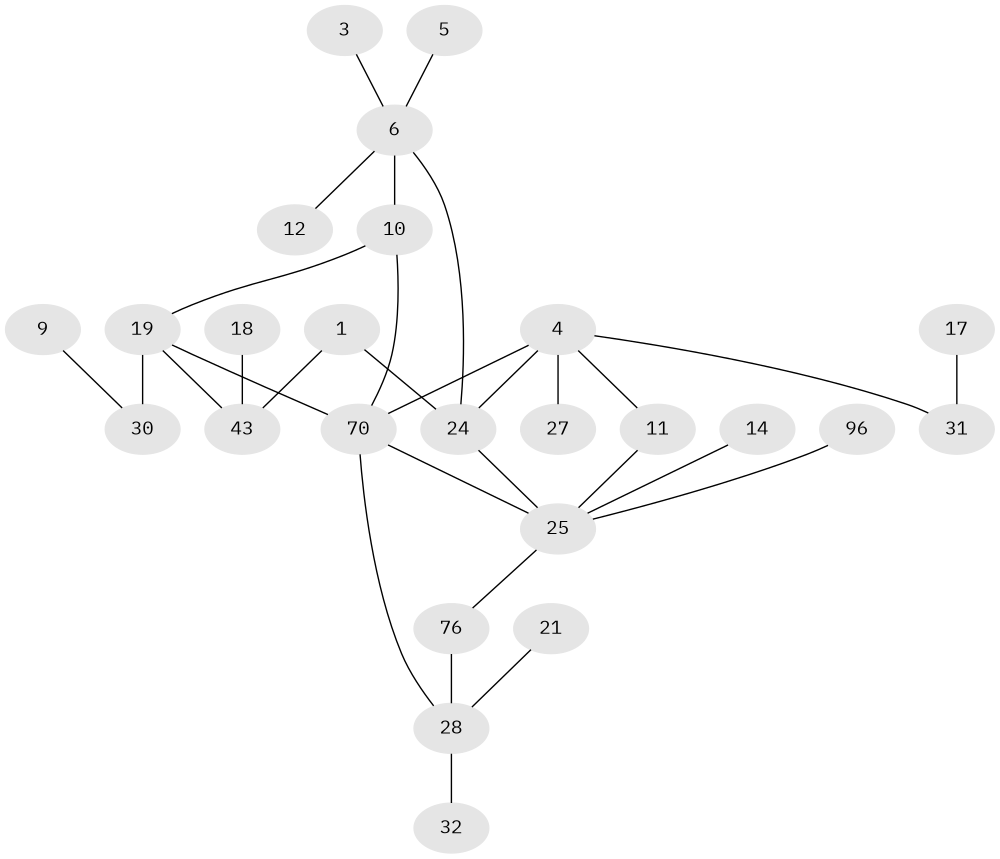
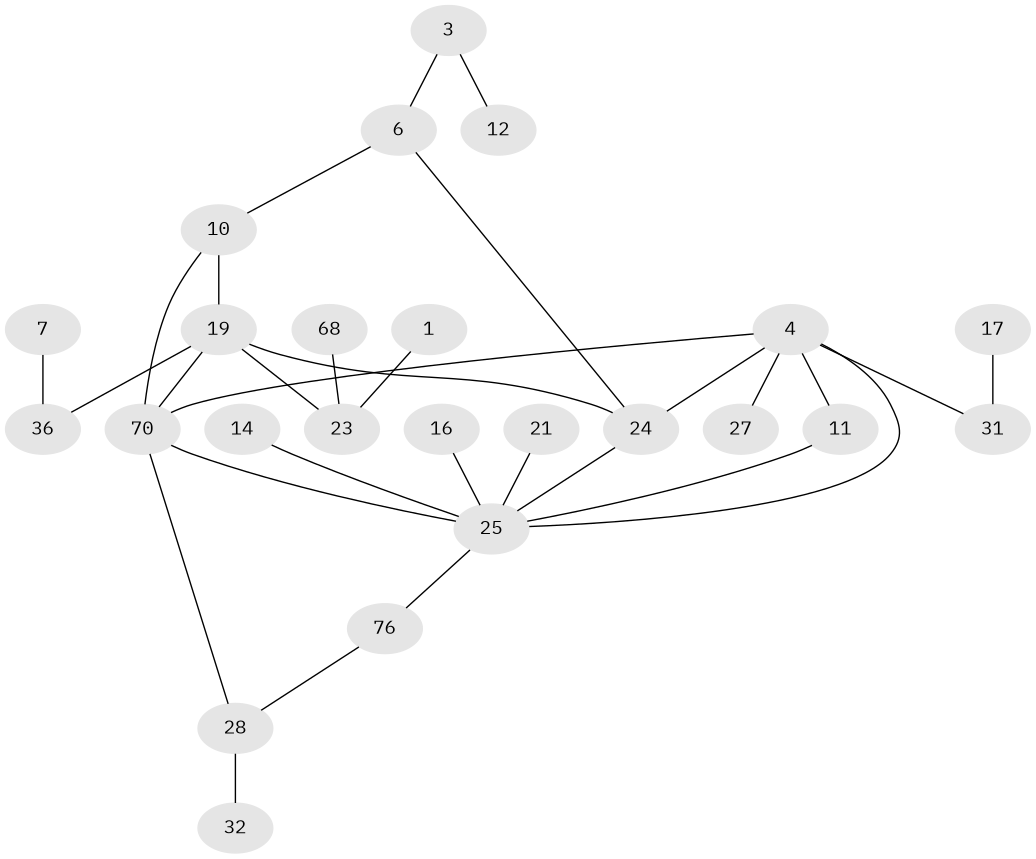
node "5": removed
edge "6" -- "12": now "3" -- "12"
node "9": label "9" -> "7"
node "18": label "18" -> "68"
edge "1" -- "24": now "19" -- "24"
node "30": label "30" -> "36"
node "43": label "43" -> "23"
node "96": label "96" -> "16"
edge "4" -- "25": added
edge "21" -- "28": now "21" -- "25"
